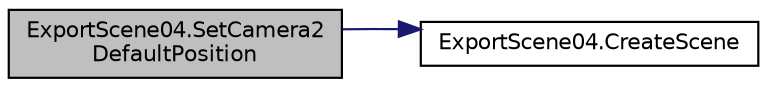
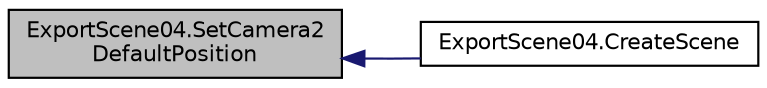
edge "ExportScene04.SetCamera2 DefaultPosition" -> "ExportScene04.CreateScene": reversed
